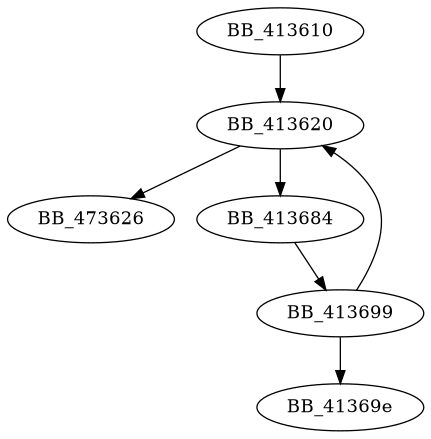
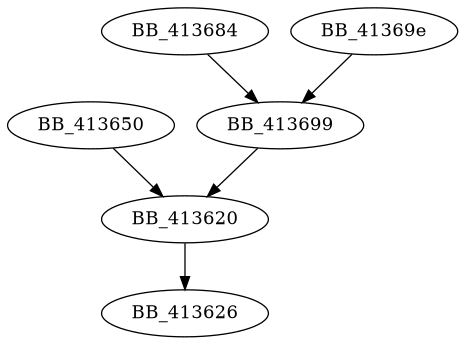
node "BB_413610": label "BB_413610" -> "BB_413650"
edge "BB_413620" -> "BB_413684": removed
node "BB_473626": label "BB_473626" -> "BB_413626"
edge "BB_413699" -> "BB_41369e": reversed
